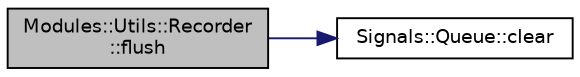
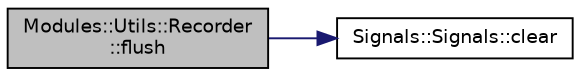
node "Signals::Queue::clear": label "Signals::Queue::clear" -> "Signals::Signals::clear"
